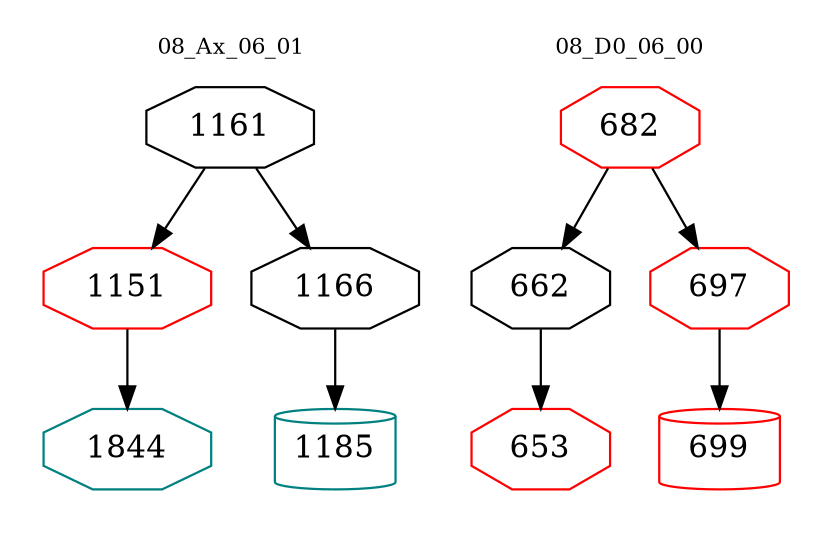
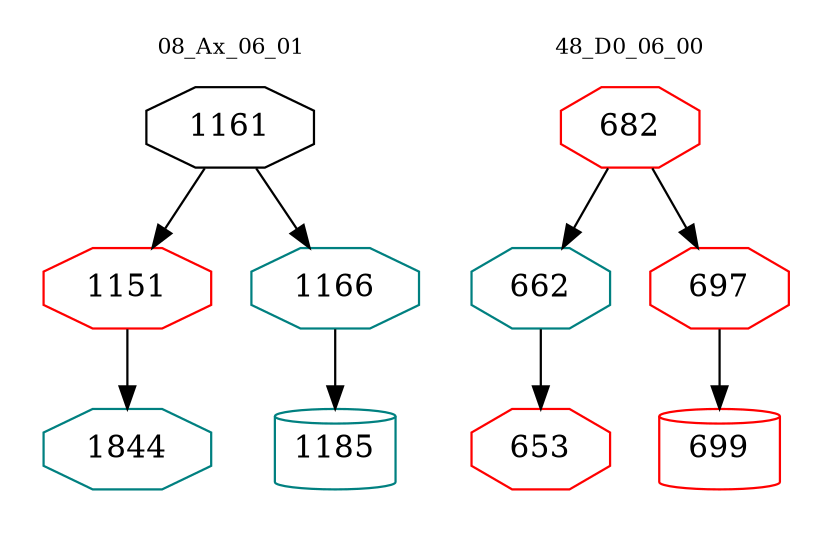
cluster "08_D0_06_00": label "08_D0_06_00" -> "48_D0_06_00"
node "1166": color black -> teal
node "662": color black -> teal
